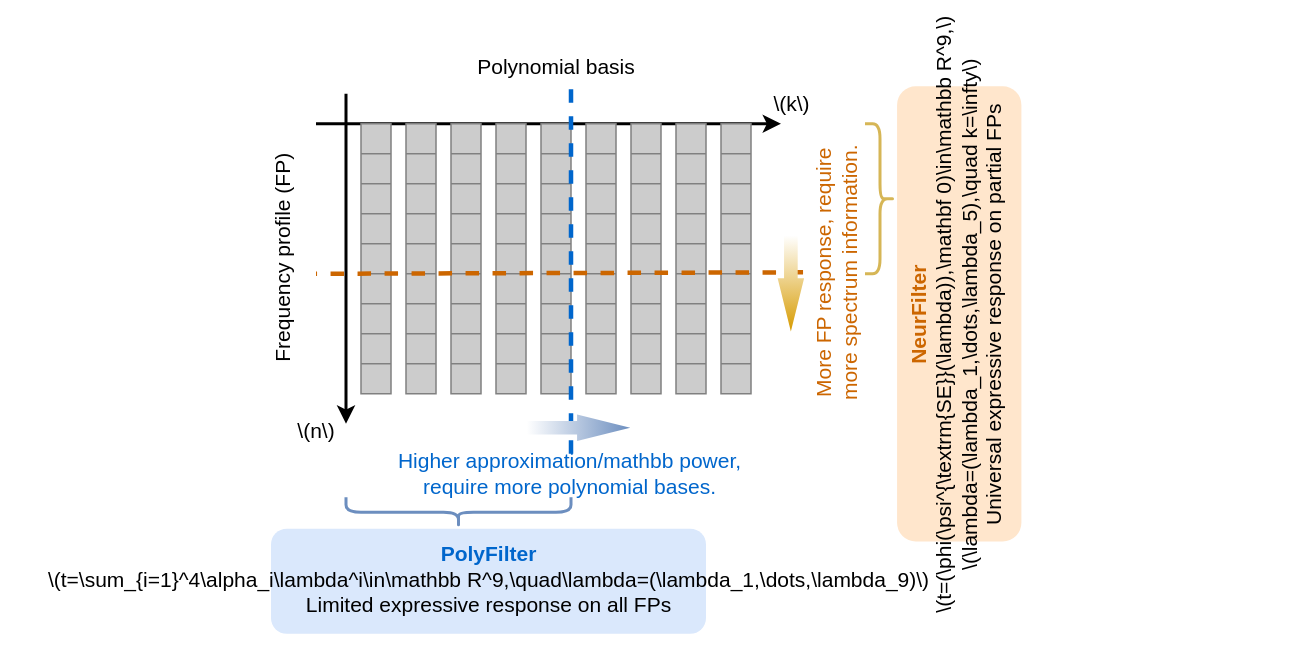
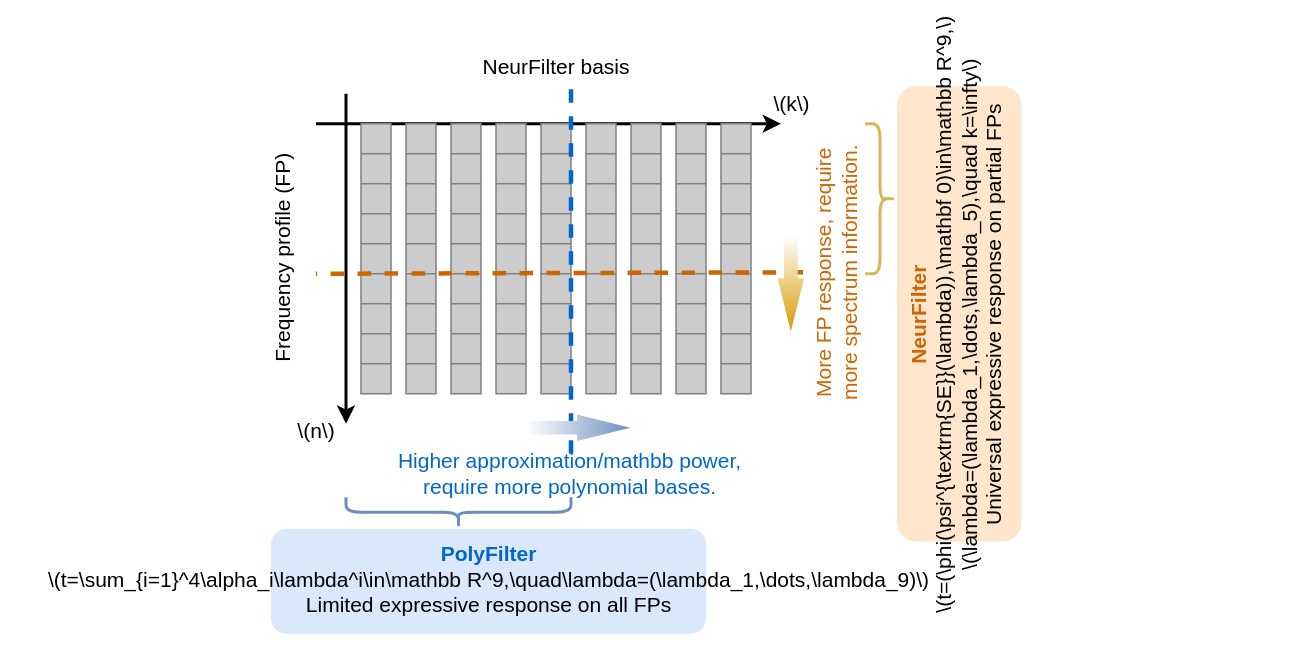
node "Polynomial basis": label "Polynomial basis" -> "NeurFilter basis"
